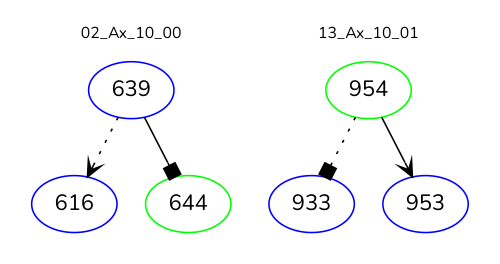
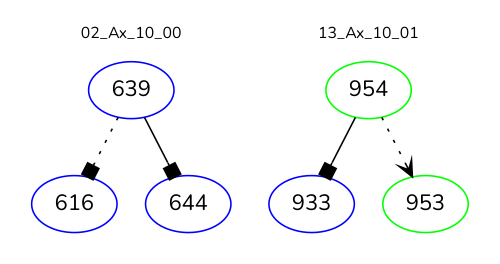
edge "639" -> "616": arrowhead vee -> box
edge "954" -> "933": style dotted -> solid
edge "954" -> "953": style solid -> dotted
node "644": color green -> blue
node "953": color blue -> green
